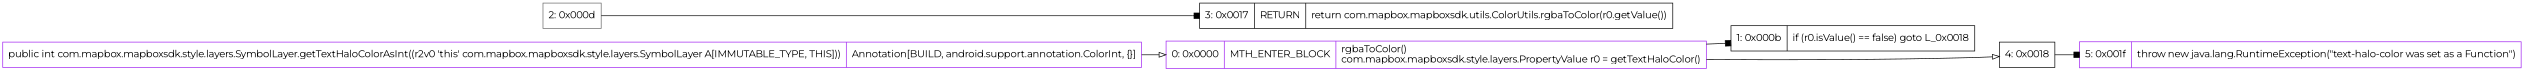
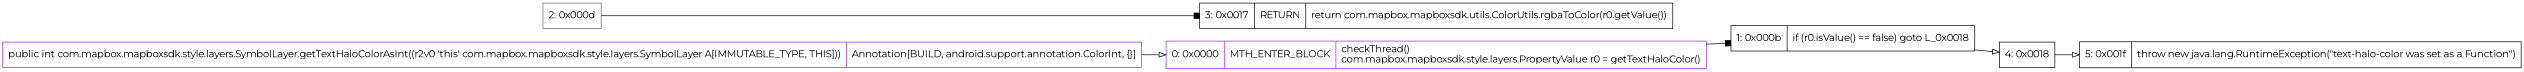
node "0: 0x0000": text "rgbaToColor()" -> "checkThread()"
edge "4: 0x0018" -> "5: 0x001f": arrowhead box -> onormal
node "5: 0x001f": color purple -> black
edge "0: 0x0000" -> "4: 0x0018": now "1: 0x000b" -> "4: 0x0018"
